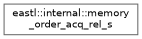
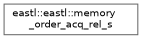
node "eastl::internal::memory _order_acq_rel_s": label "eastl::internal::memory _order_acq_rel_s" -> "eastl::eastl::memory _order_acq_rel_s"
